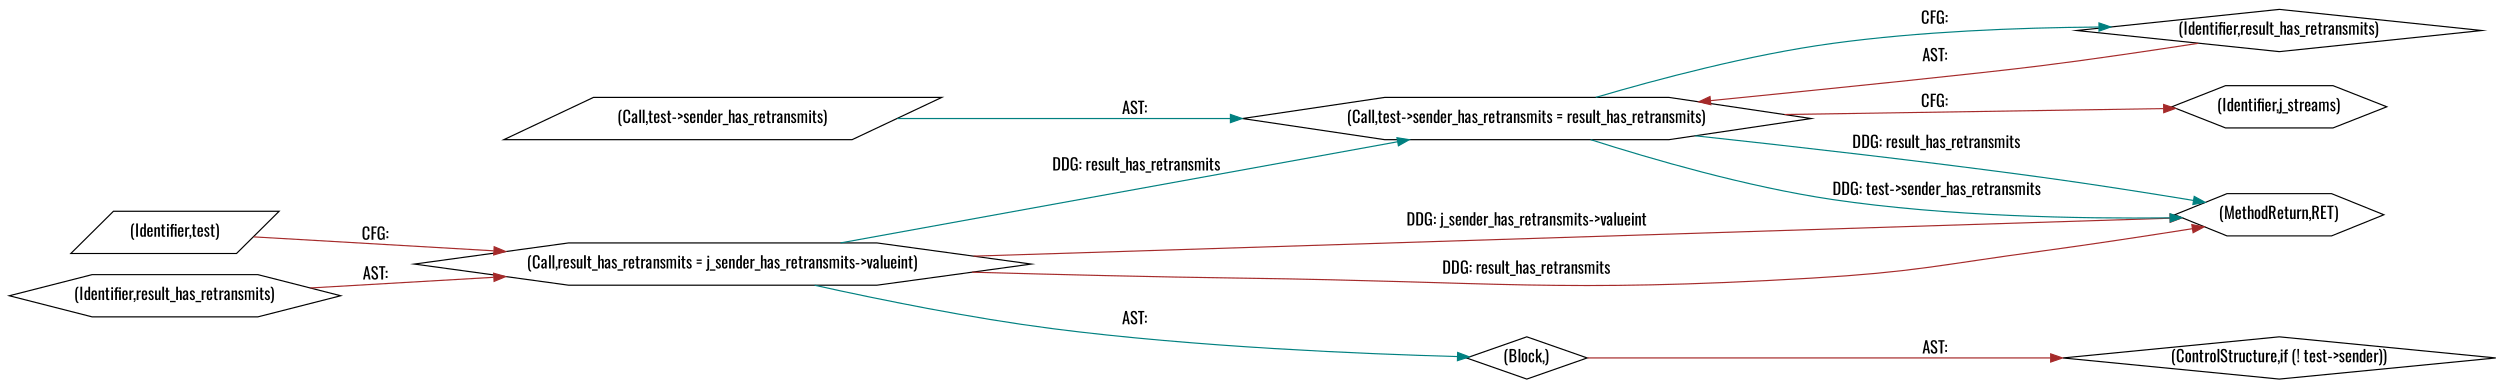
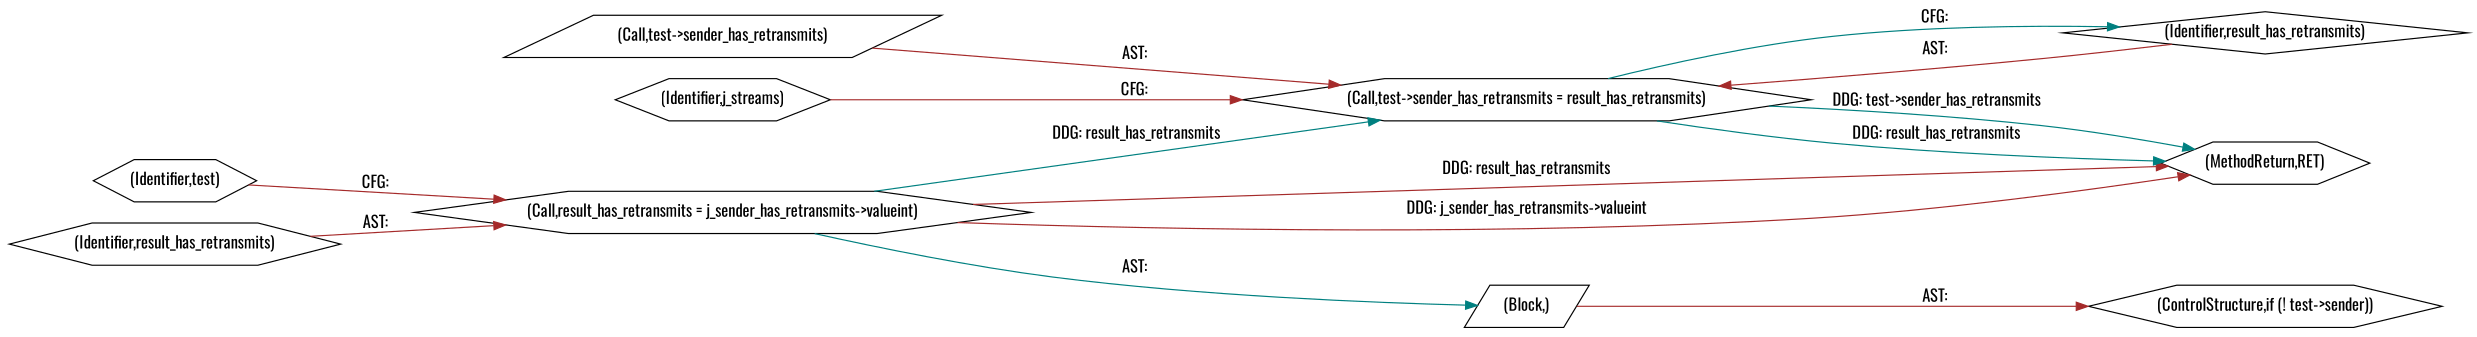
edge "(Call,test->sender_has_retransmits = result_has_retransmits)" -> "(Identifier,j_streams)": reversed
edge "(Call,test->sender_has_retransmits)" -> "(Call,test->sender_has_retransmits = result_has_retransmits)": color teal -> brown
node "(Identifier,test)": shape parallelogram -> hexagon
node "(Block,)": shape diamond -> parallelogram
node "(ControlStructure,if (! test->sender))": shape diamond -> hexagon
